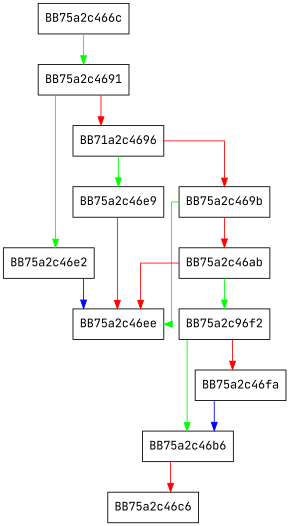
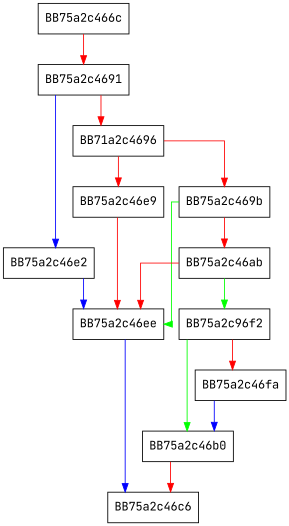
edge "BB75a2c466c" -> "BB75a2c4691": color green -> red
edge "BB75a2c4691" -> "BB75a2c46e2": color green -> blue
edge "BB71a2c4696" -> "BB75a2c46e9": color green -> red
edge "BB75a2c46ee" -> "BB75a2c46c6": added
node "BB75a2c46b6": label "BB75a2c46b6" -> "BB75a2c46b0"
